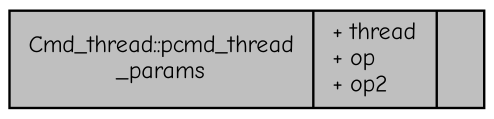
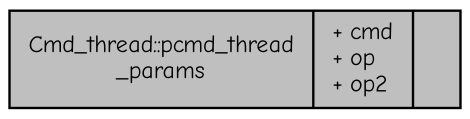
node "Cmd_thread::pcmd_thread": text "+ thread" -> "+ cmd"
